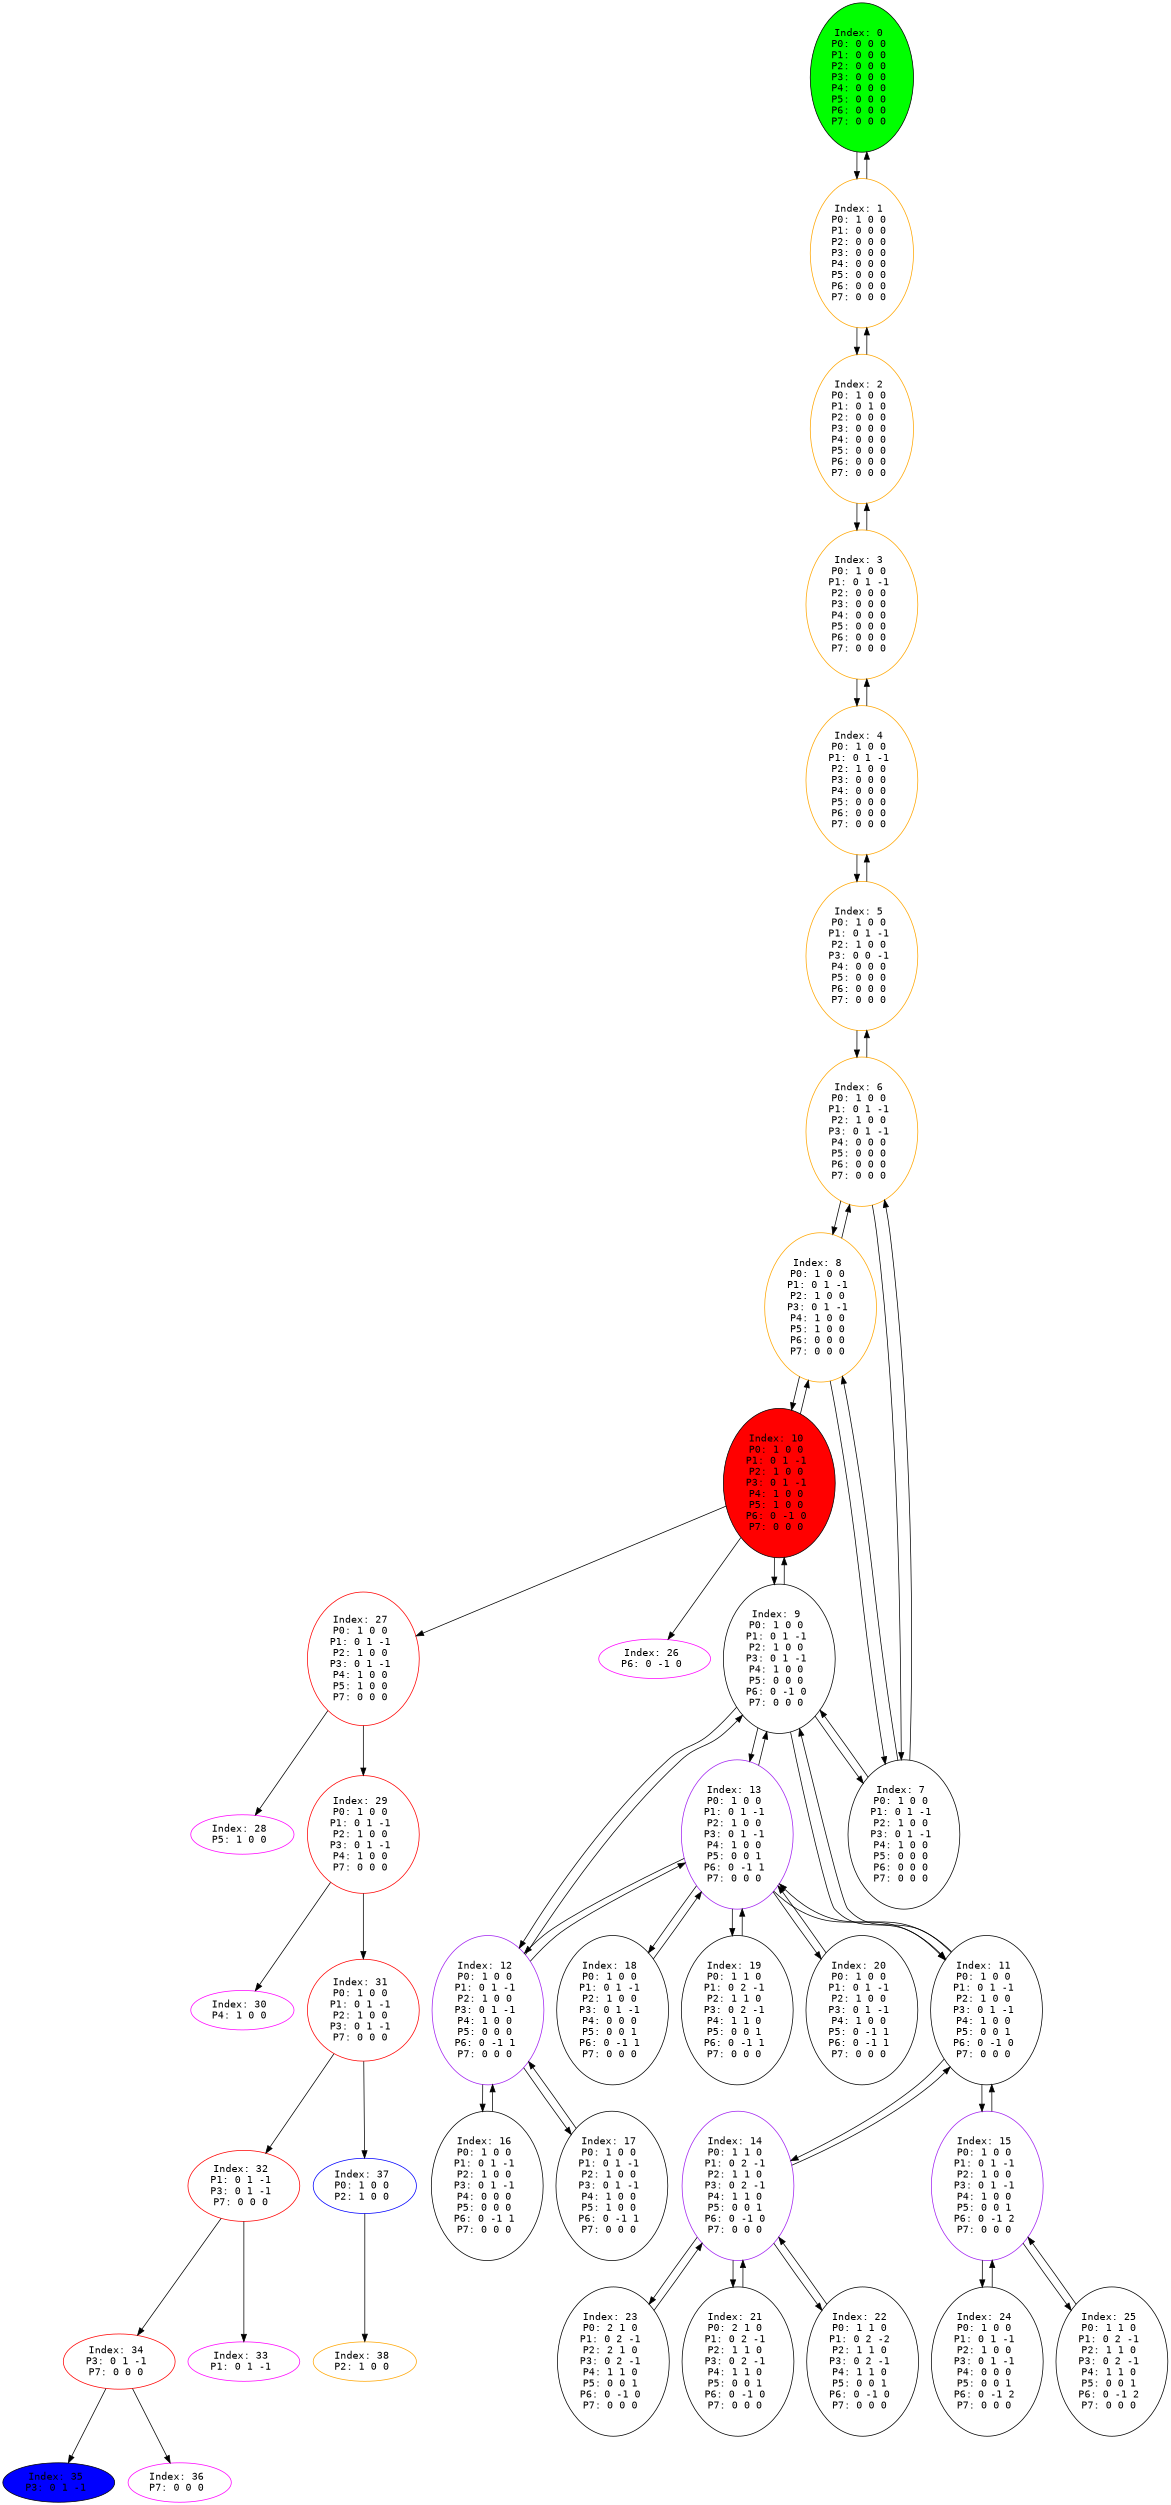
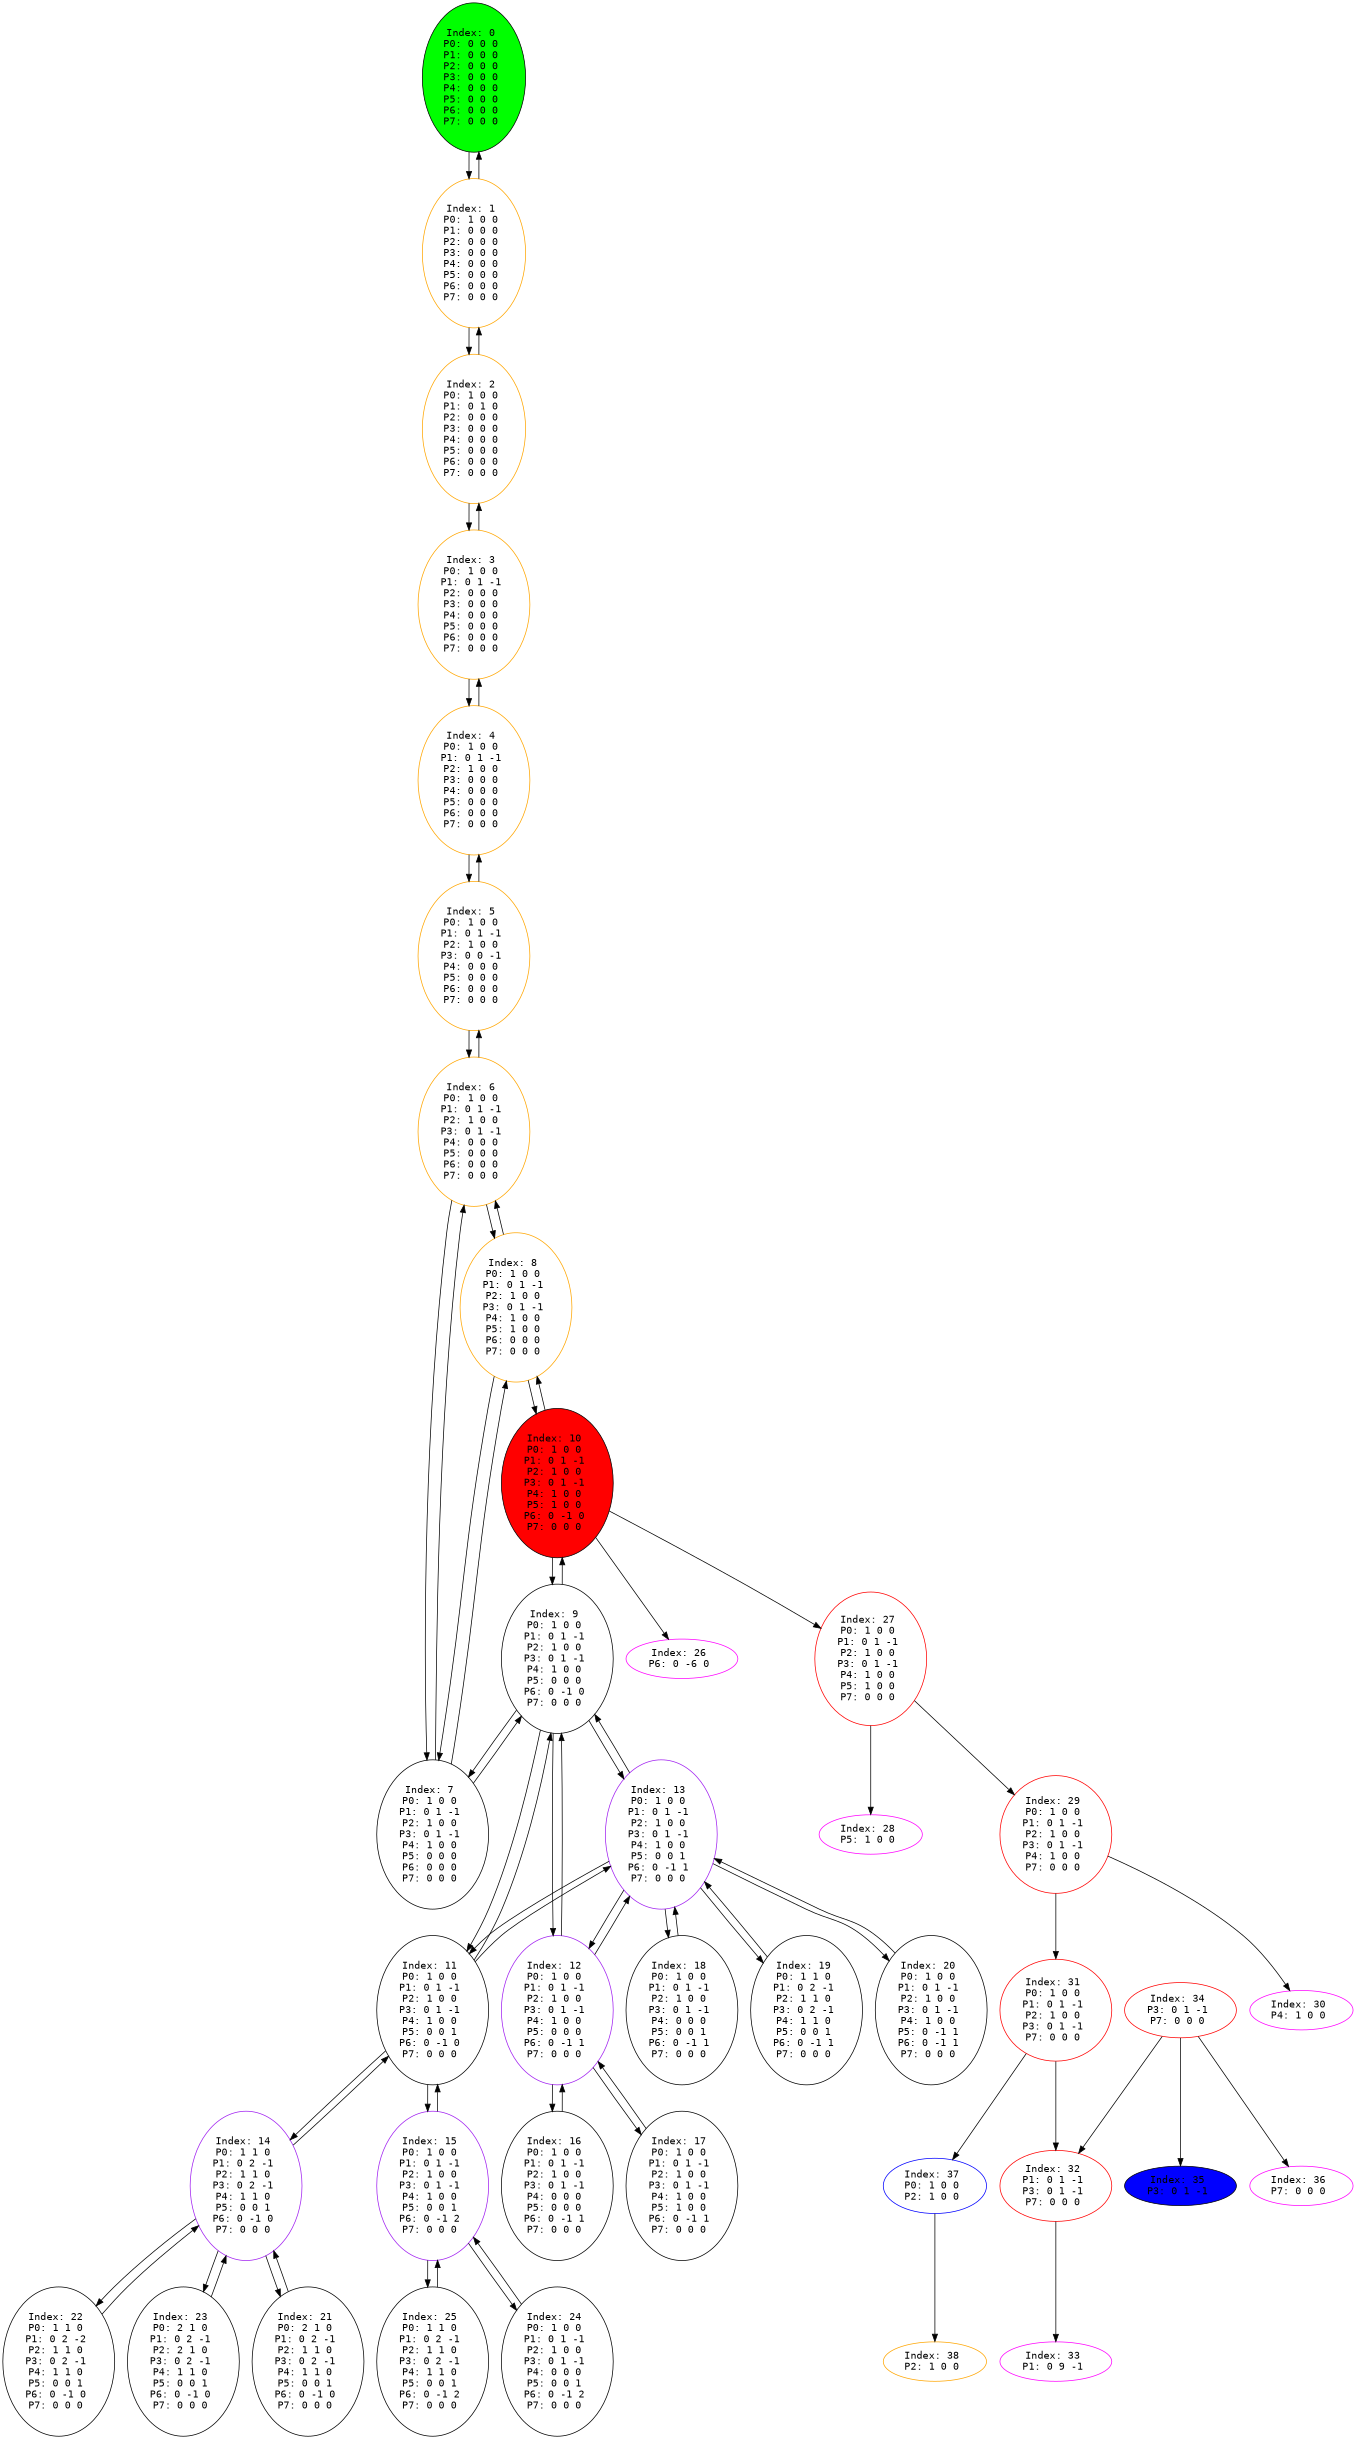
node "Index: 26 P6: 0 -1 0": label "Index: 26 P6: 0 -1 0" -> "Index: 26 P6: 0 -6 0"
edge "Index: 32 P1: 0 1 -1 P3: 0 1 -1 P7: 0 0 0" -> "Index: 34 P3: 0 1 -1 P7: 0 0 0": reversed
node "Index: 33 P1: 0 1 -1": label "Index: 33 P1: 0 1 -1" -> "Index: 33 P1: 0 9 -1"
